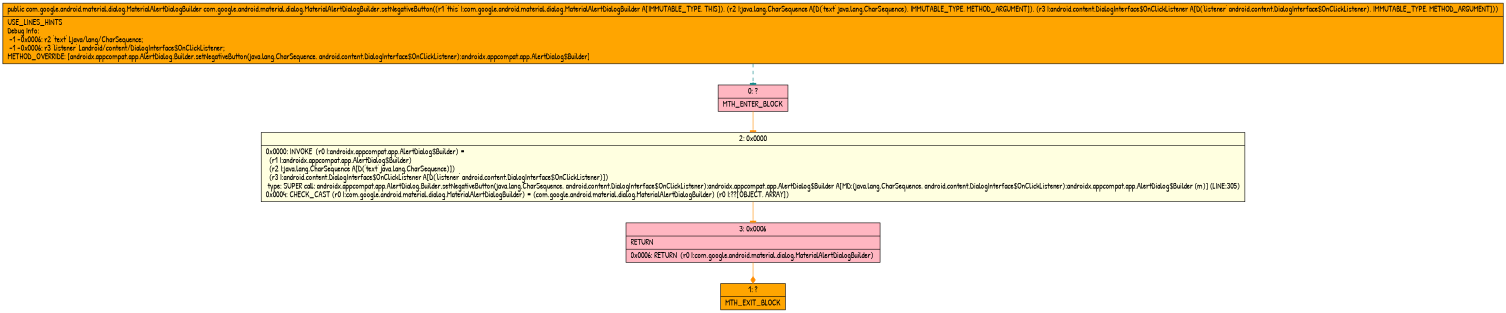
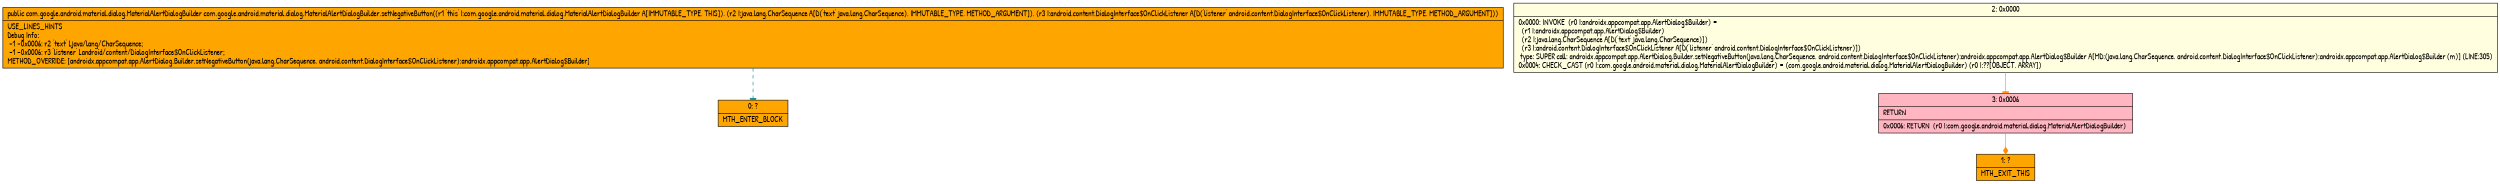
node "0: ?": fillcolor lightpink -> orange
edge "0: ?" -> "2: 0x0000": removed
node "1: ?": text "MTH_EXIT_BLOCK" -> "MTH_EXIT_THIS"
